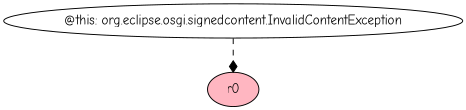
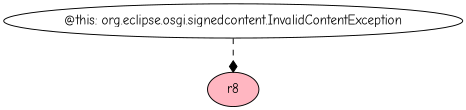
node "r0": label "r0" -> "r8"
